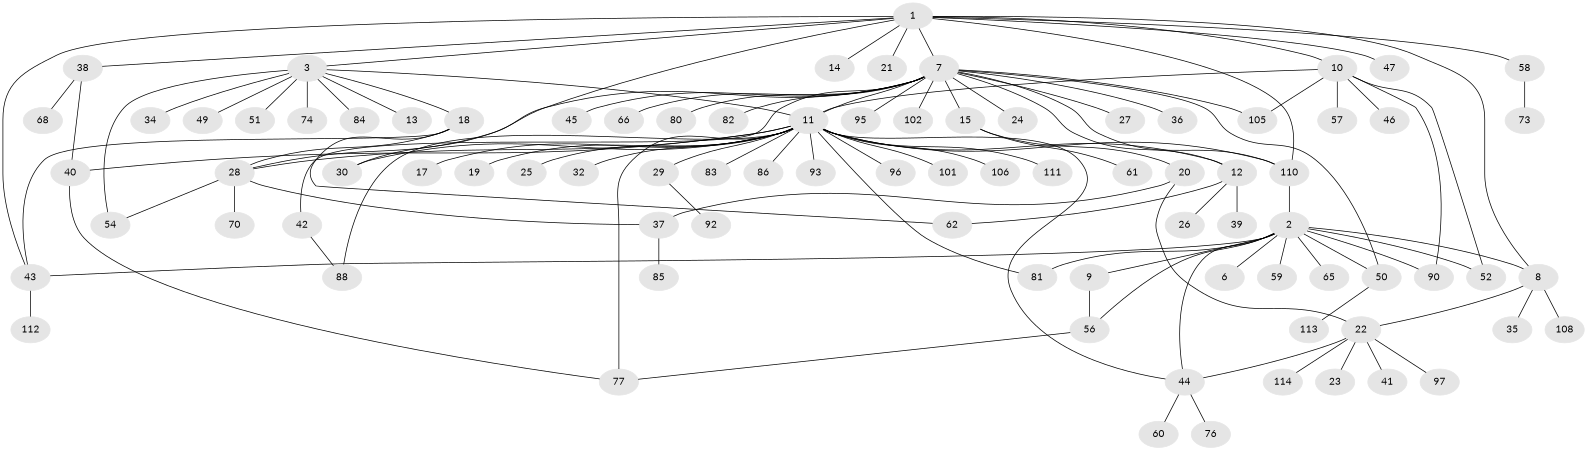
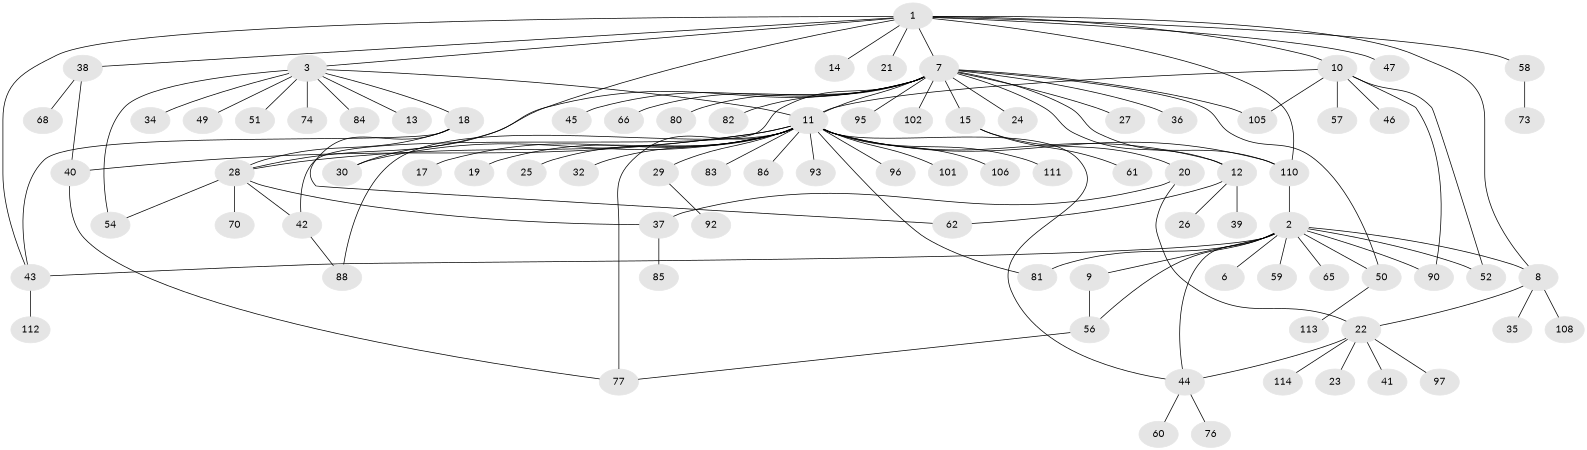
edge "28" -- "42": added
